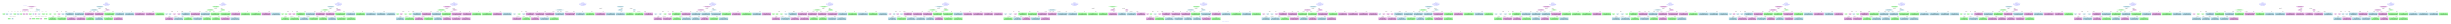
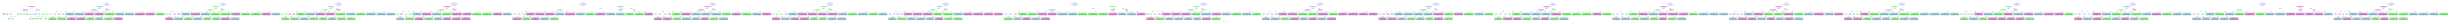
node "Copyright": fillcolor palegreen -> plum
node "Description": removed
node "CreditLine": fillcolor plum -> palegreen
